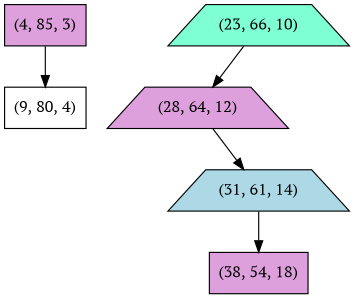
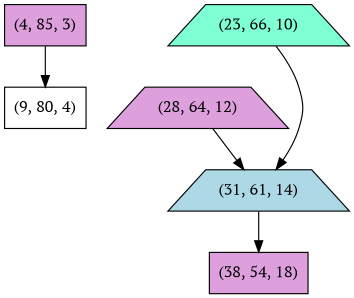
edge "(23, 66, 10)" -> "(28, 64, 12)": now "(23, 66, 10)" -> "(31, 61, 14)"
